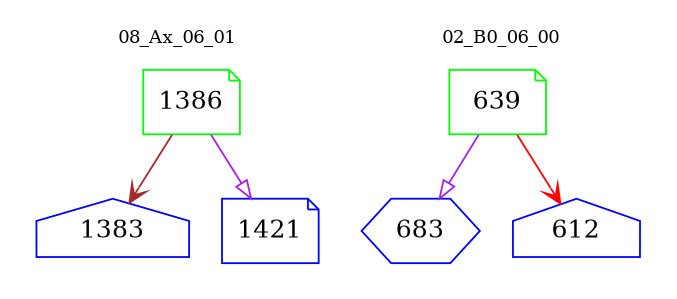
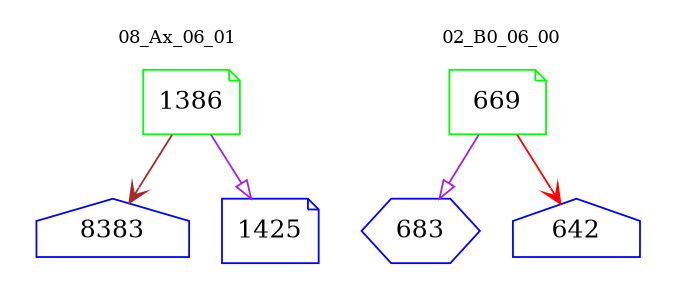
node "639": label "639" -> "669"
node "1383": label "1383" -> "8383"
node "1421": label "1421" -> "1425"
node "612": label "612" -> "642"
